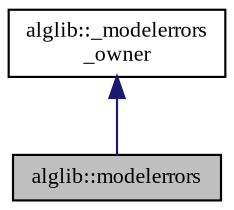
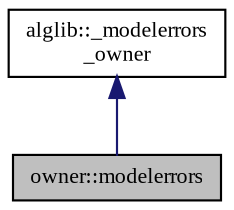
node "alglib::modelerrors": label "alglib::modelerrors" -> "owner::modelerrors"
